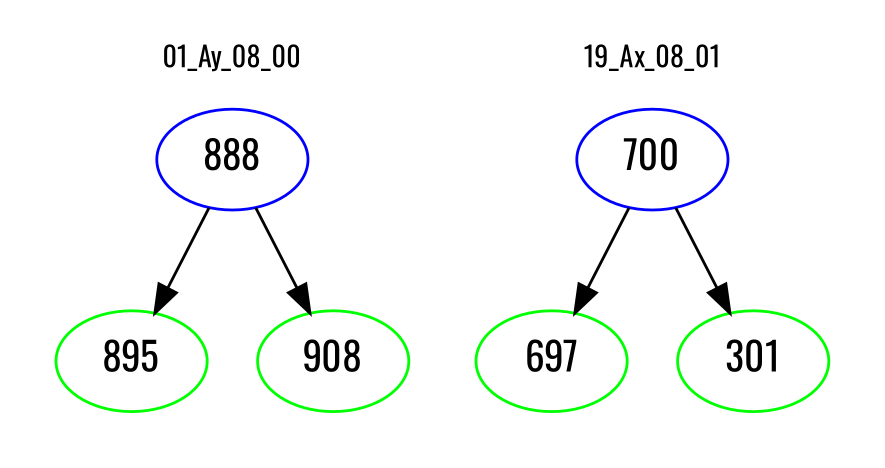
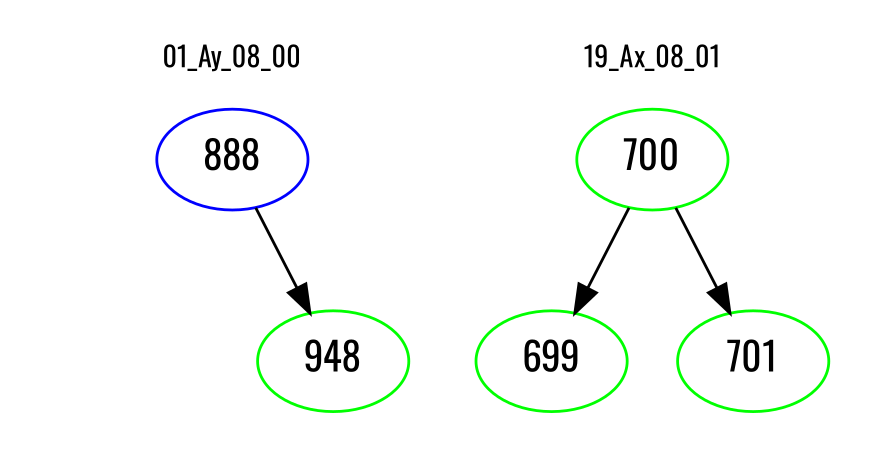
node "700": color blue -> green
node "895": removed
node "908": label "908" -> "948"
node "697": label "697" -> "699"
node "301": label "301" -> "701"
